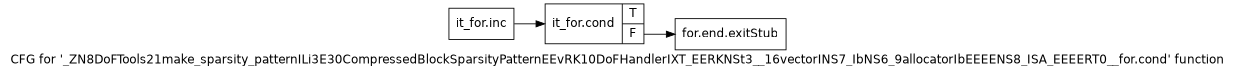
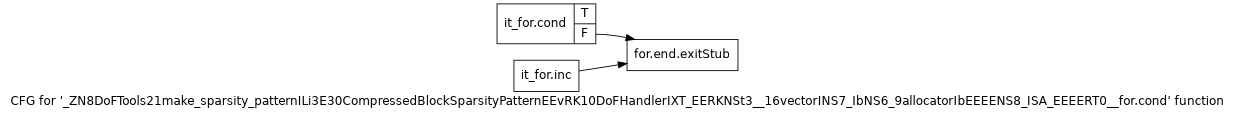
edge "it_for.inc" -> "it_for.cond": now "it_for.inc" -> "for.end.exitStub"
